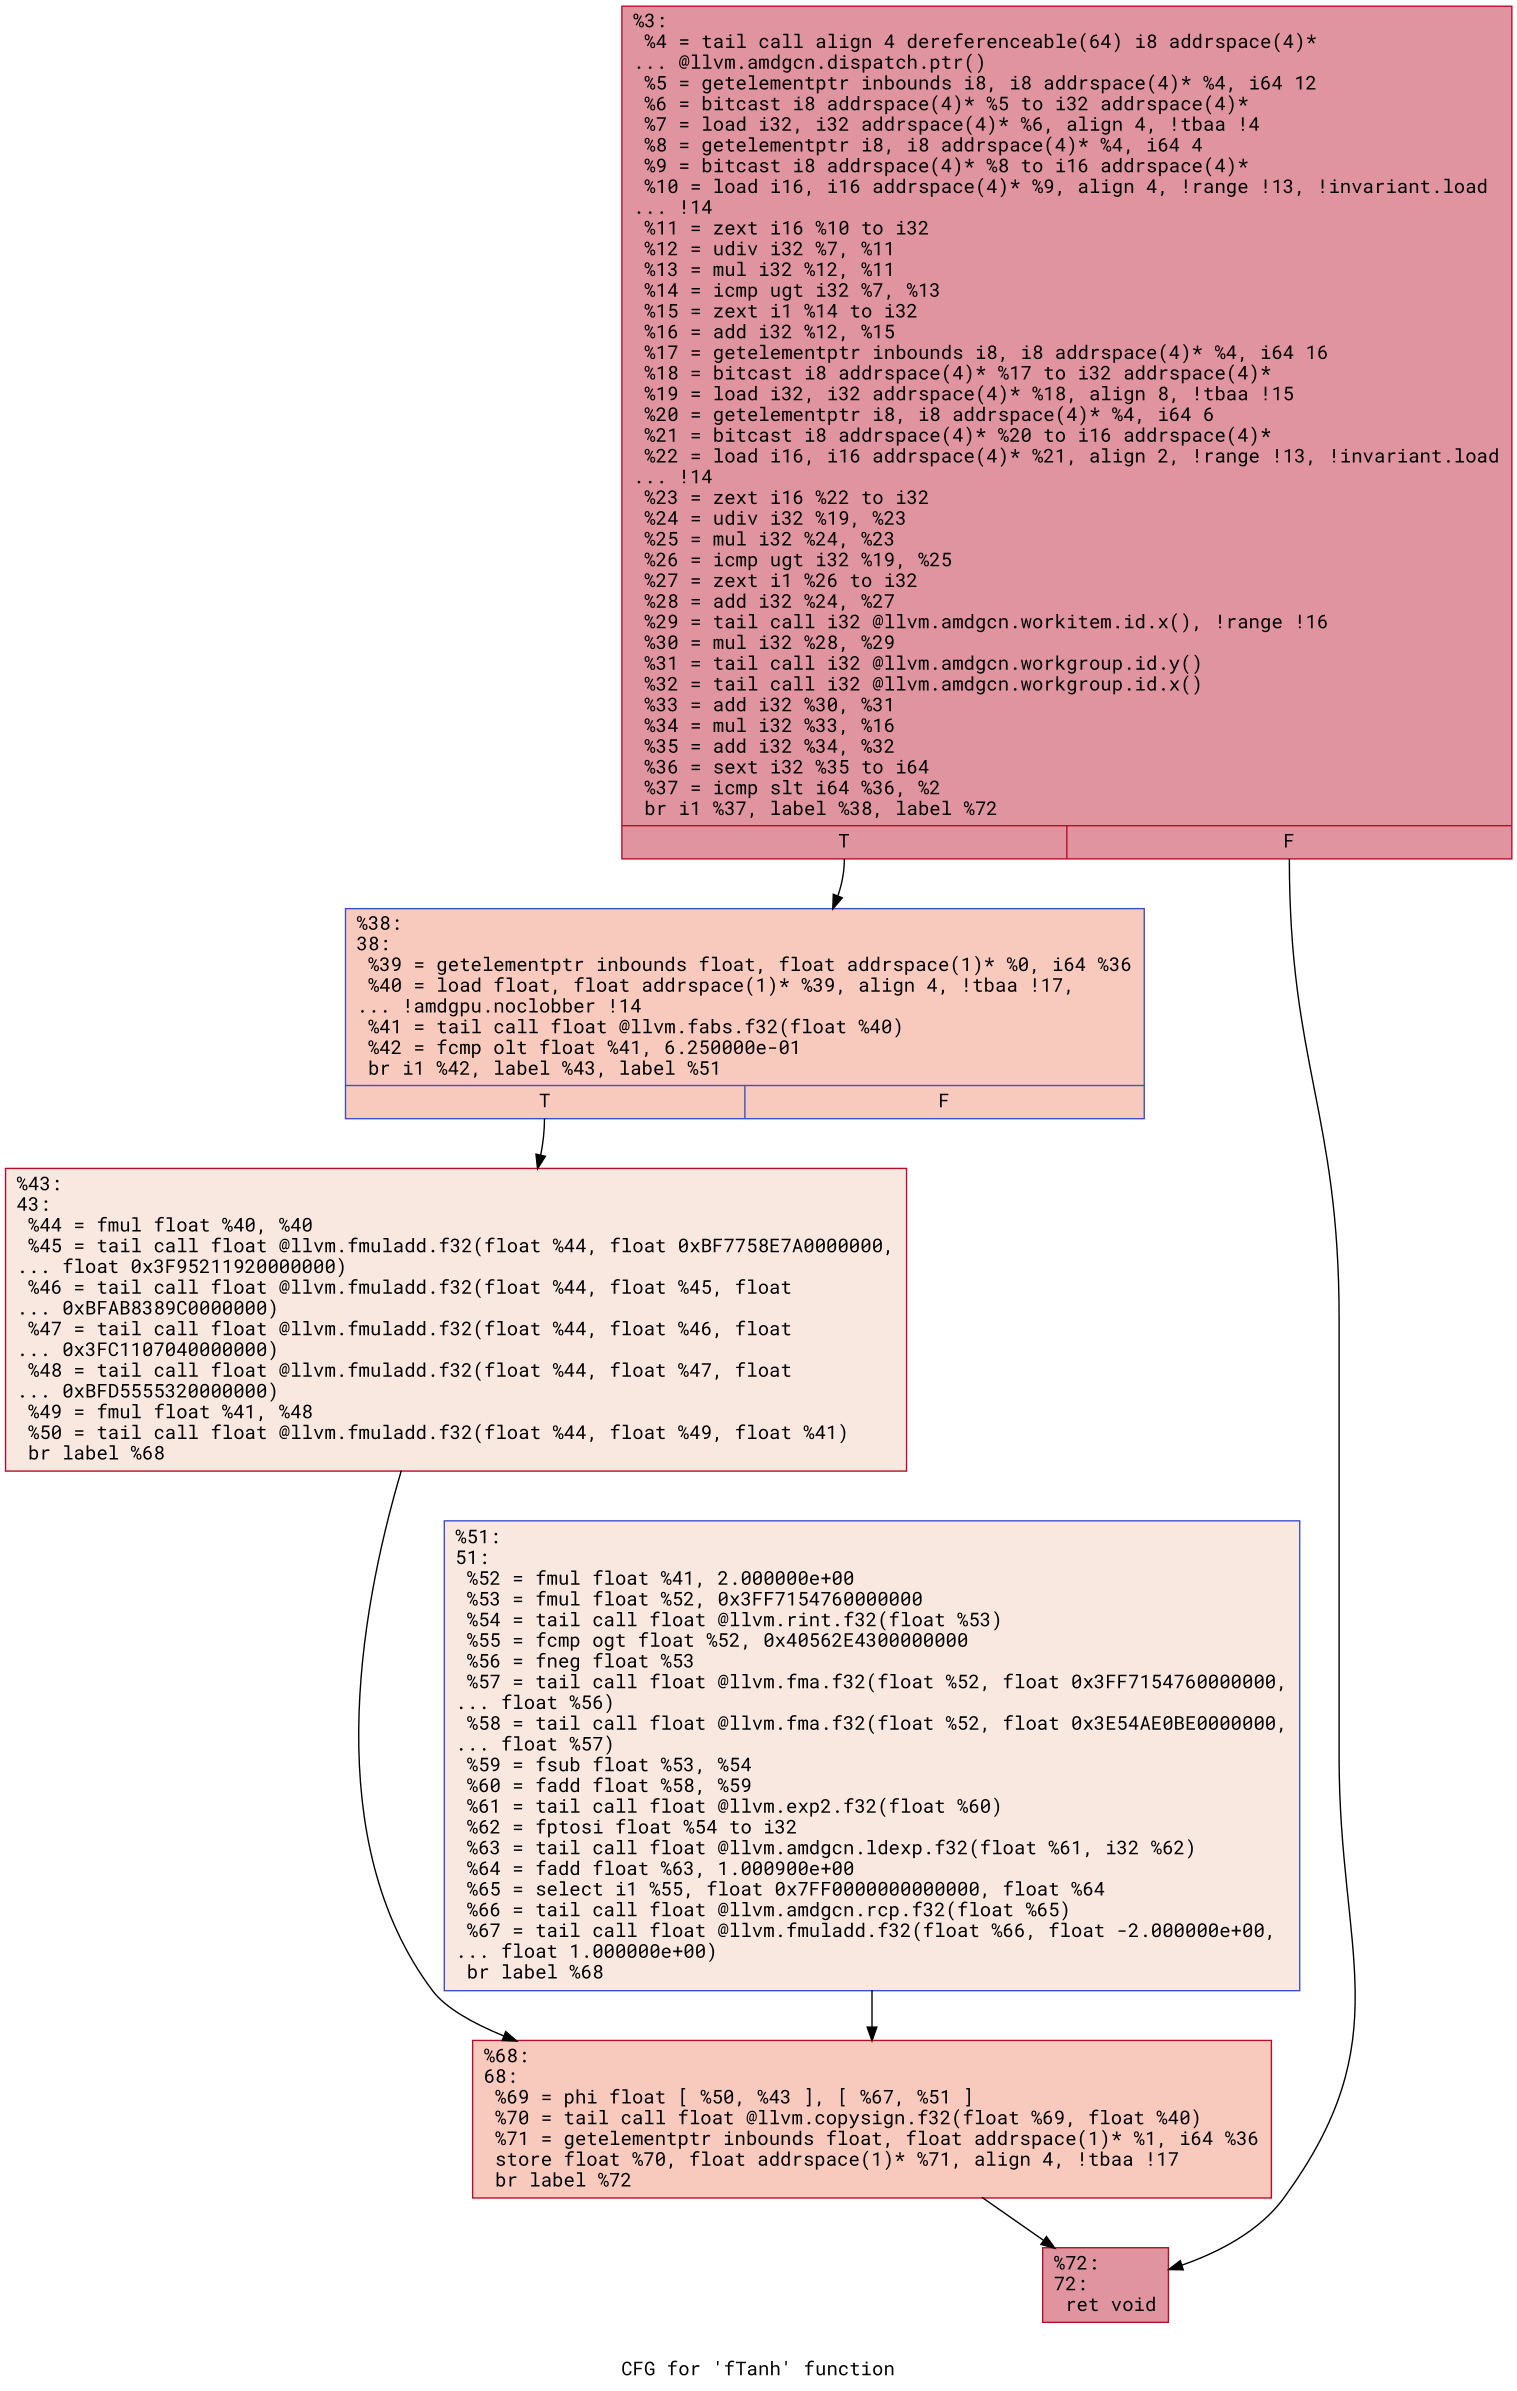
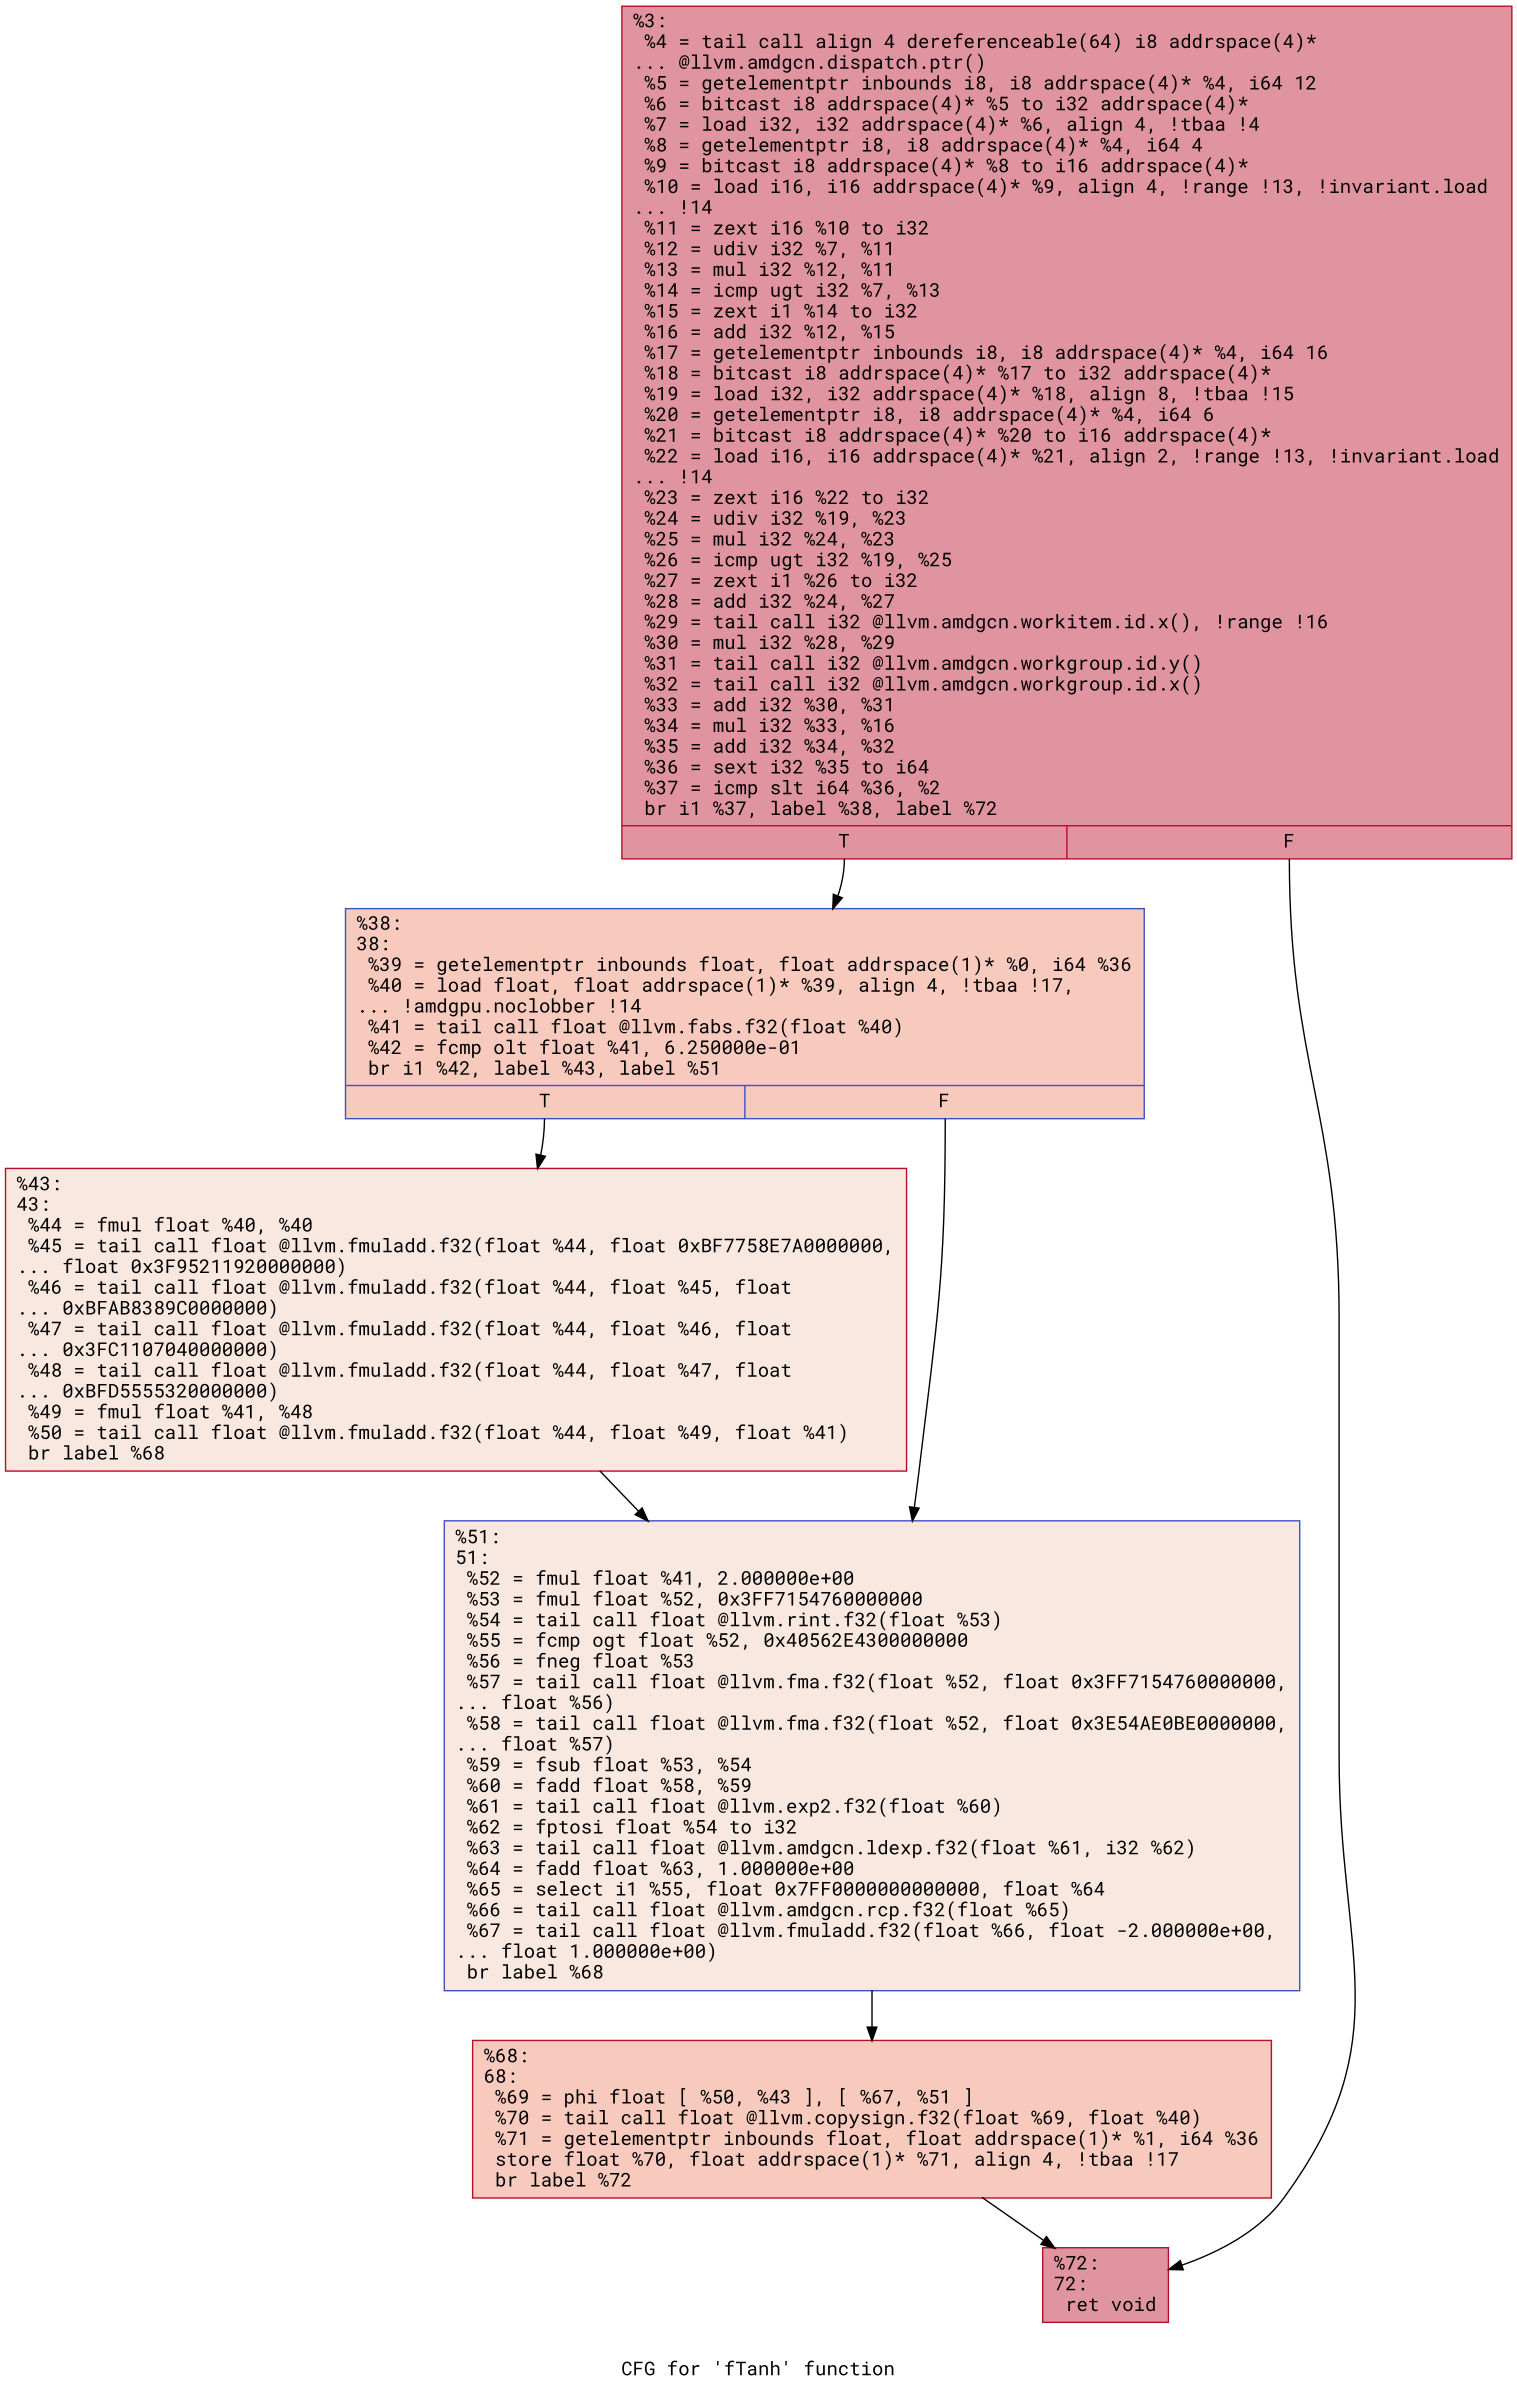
edge "%38:" -> "%51:": added
edge "%43:" -> "%68:": now "%43:" -> "%51:"
node "%51:": text "%64 = fadd float %63, 1.000900e+00" -> "%64 = fadd float %63, 1.000000e+00"
